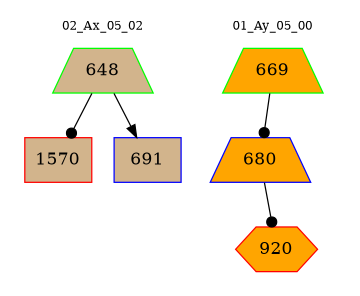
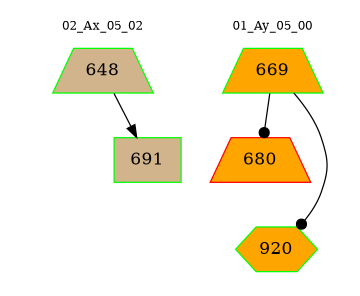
node "1570": removed
node "691": color blue -> green
node "680": color blue -> red
edge "680" -> "920": now "669" -> "920"
node "920": color red -> green
